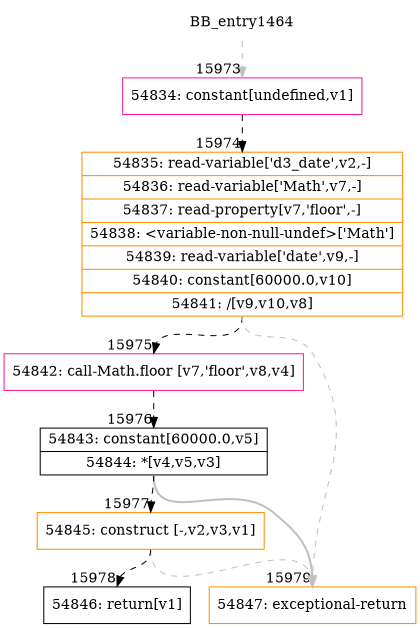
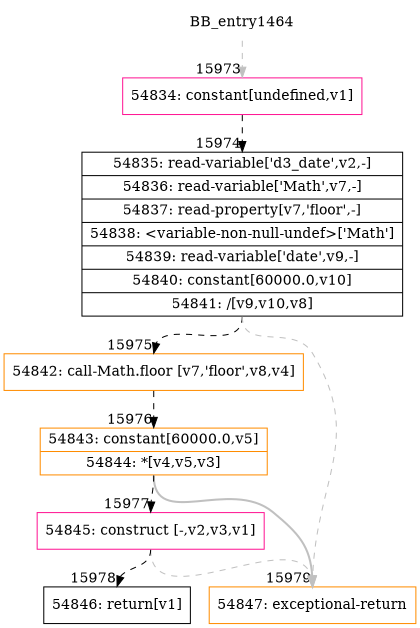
node "54835: read-variable['d3_date',v2,-]": color darkorange -> black
node "54842: call-Math.floor [v7,'floor',v8,v4]": color deeppink -> darkorange
node "54843: constant[60000.0,v5]": color black -> darkorange
node "54845: construct [-,v2,v3,v1]": color darkorange -> deeppink
